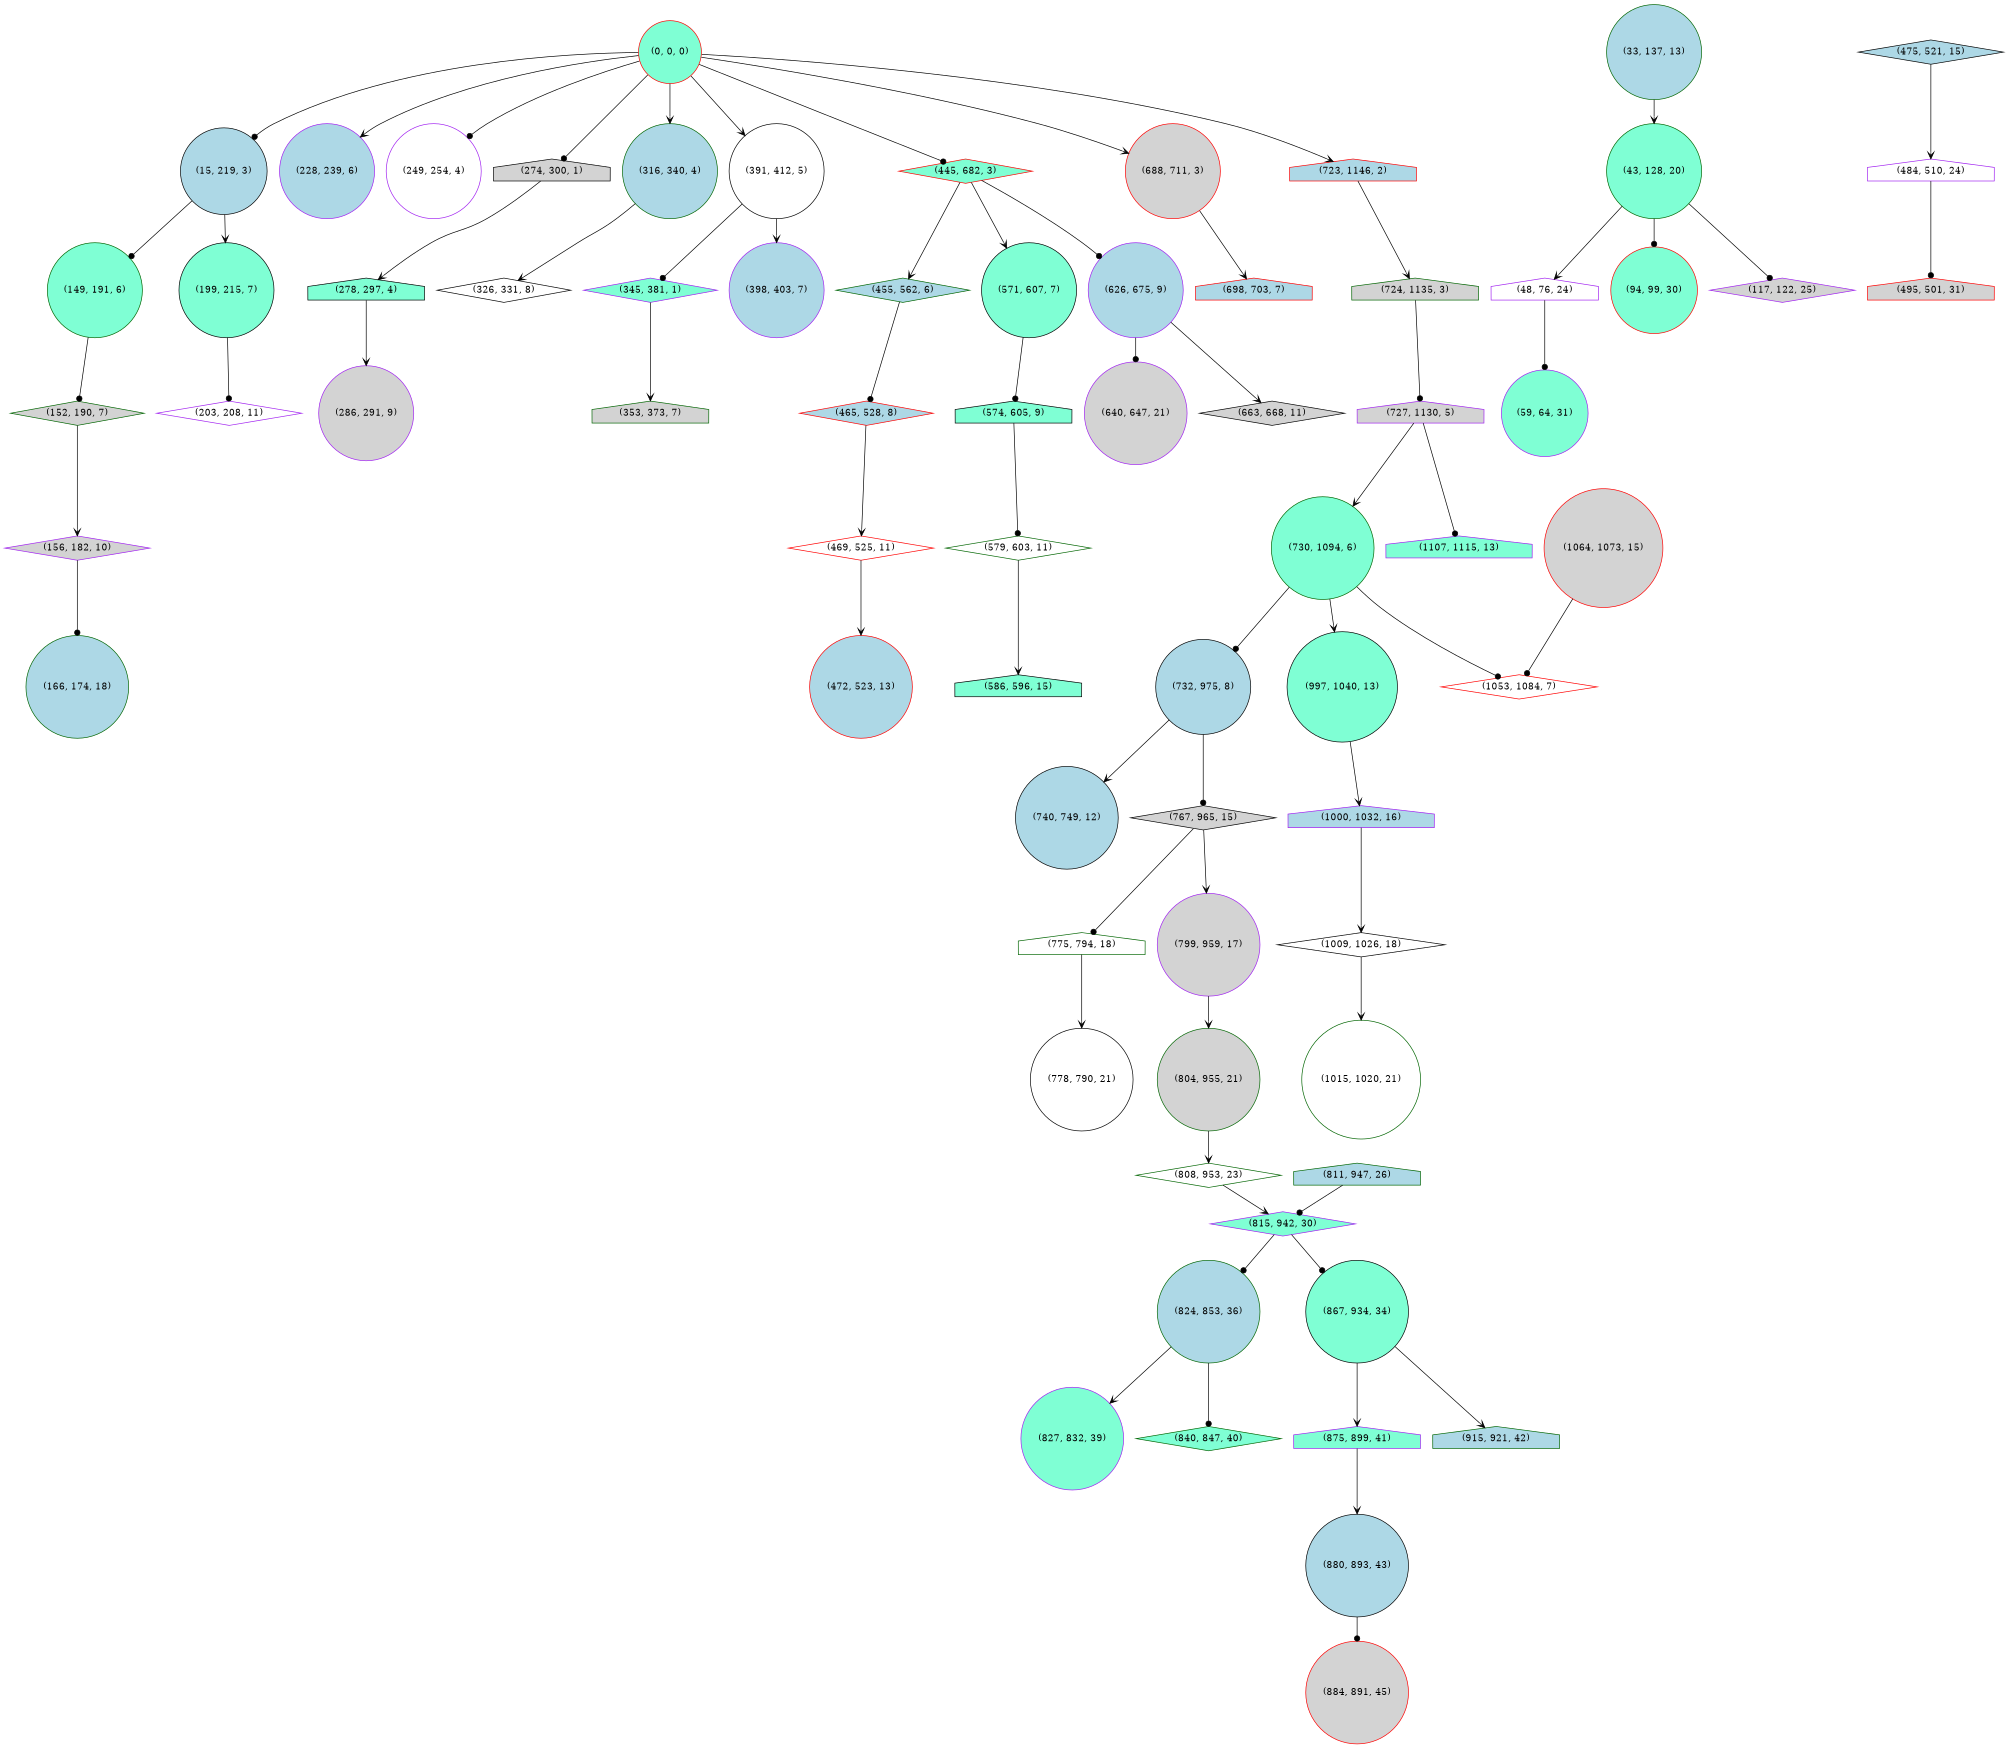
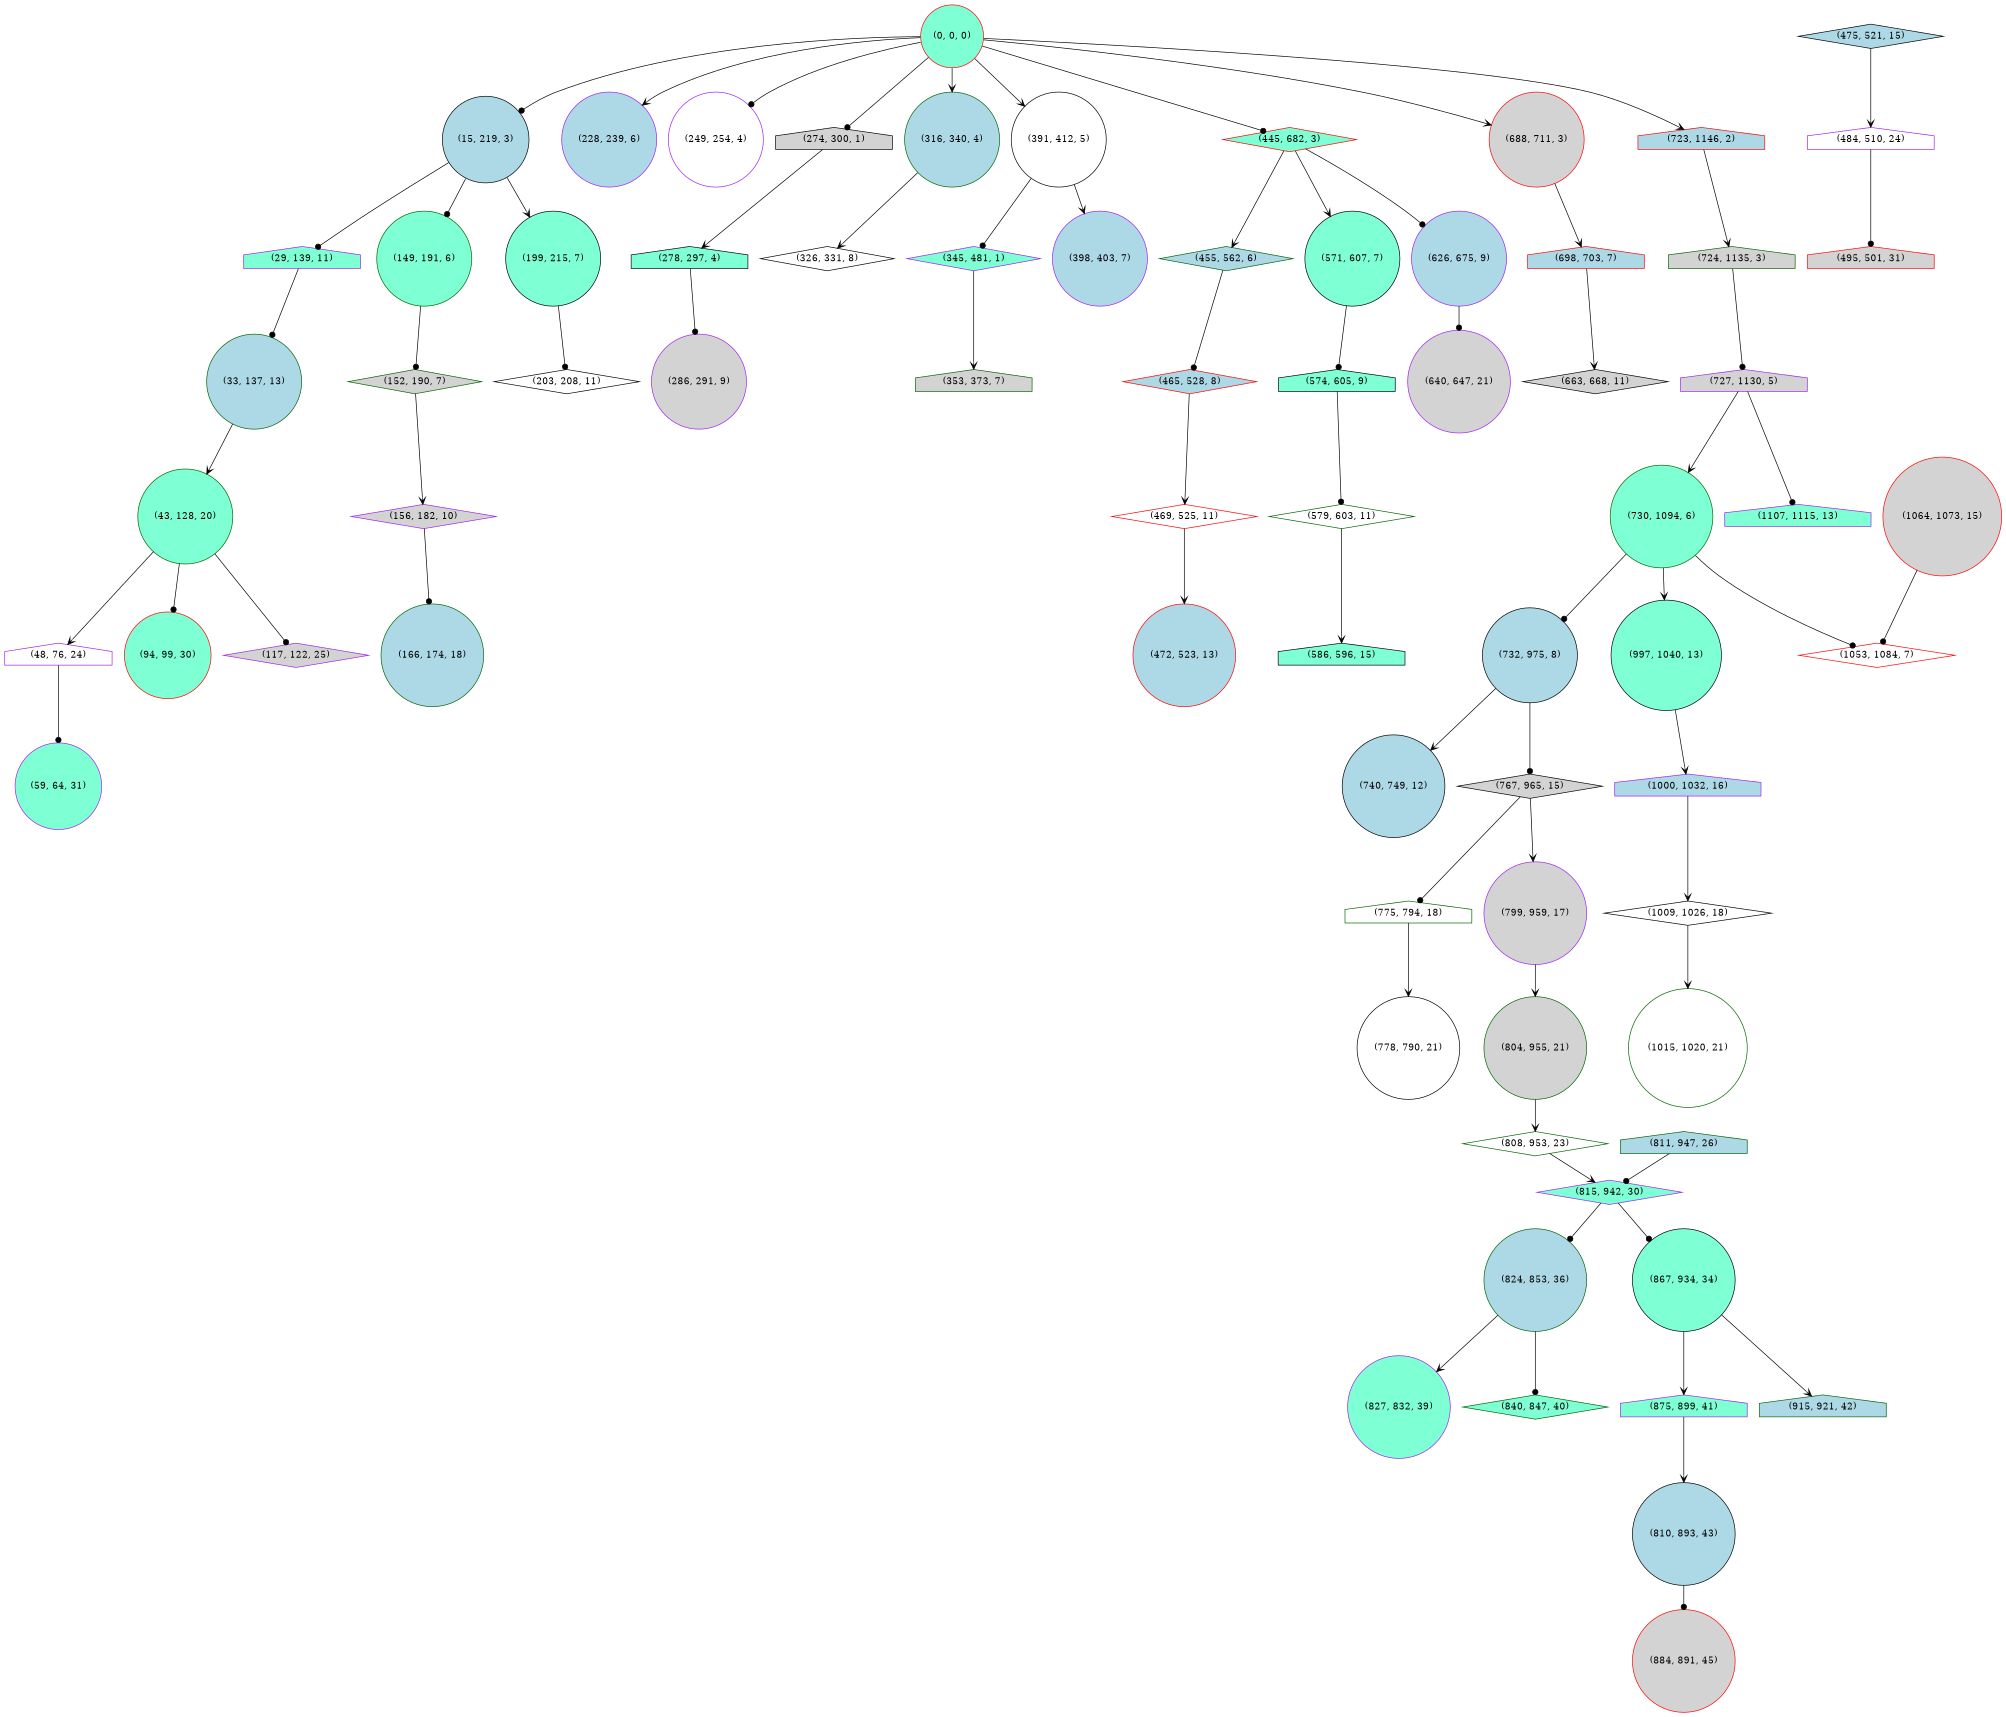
node "(29, 139, 11)": added
node "(345, 381, 1)": label "(345, 381, 1)" -> "(345, 481, 1)"
edge "(278, 297, 4)" -> "(286, 291, 9)": arrowhead vee -> dot
edge "(626, 675, 9)" -> "(663, 668, 11)": now "(698, 703, 7)" -> "(663, 668, 11)"
node "(203, 208, 11)": color purple -> black
node "(880, 893, 43)": label "(880, 893, 43)" -> "(810, 893, 43)"
